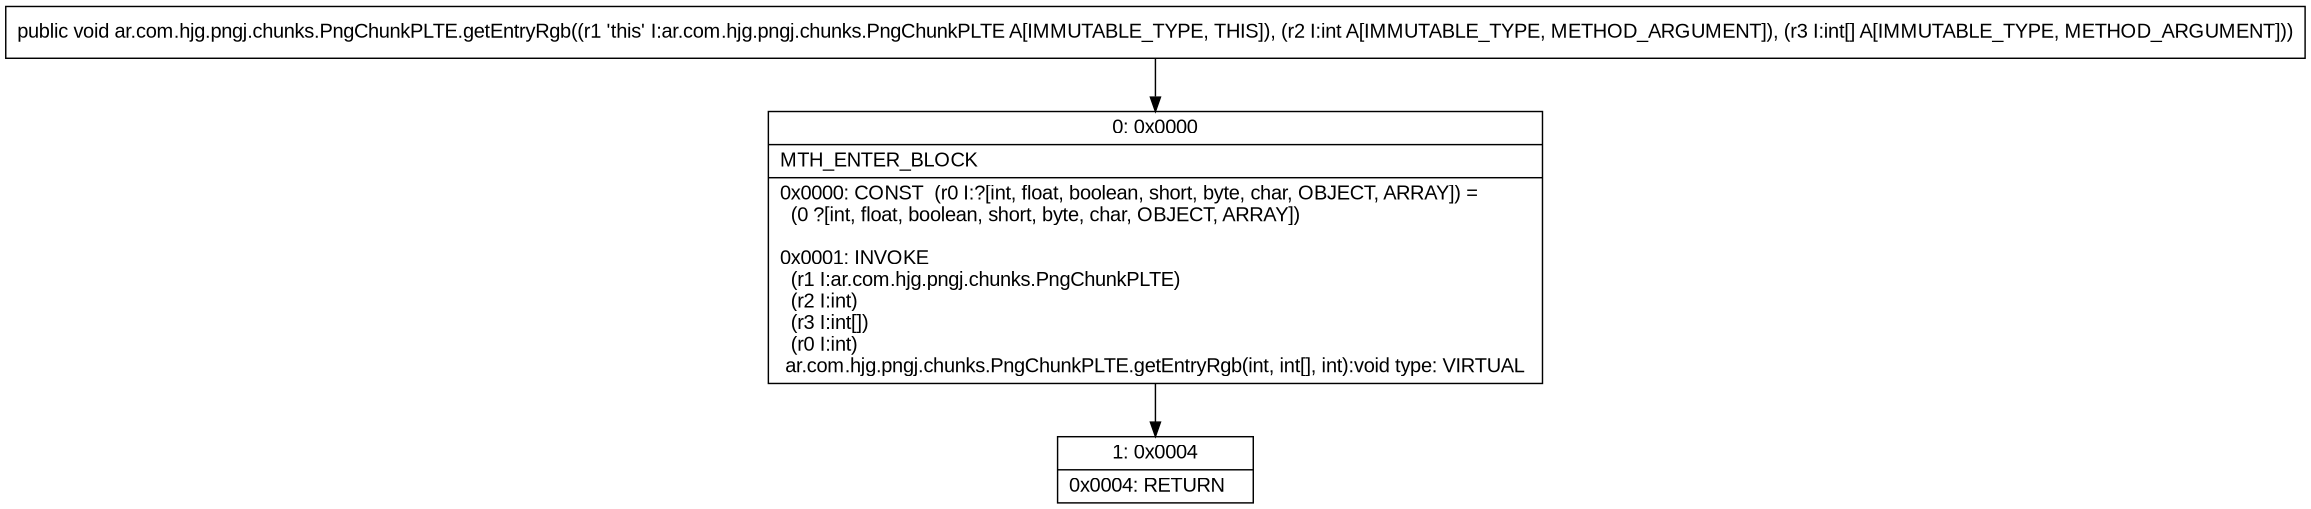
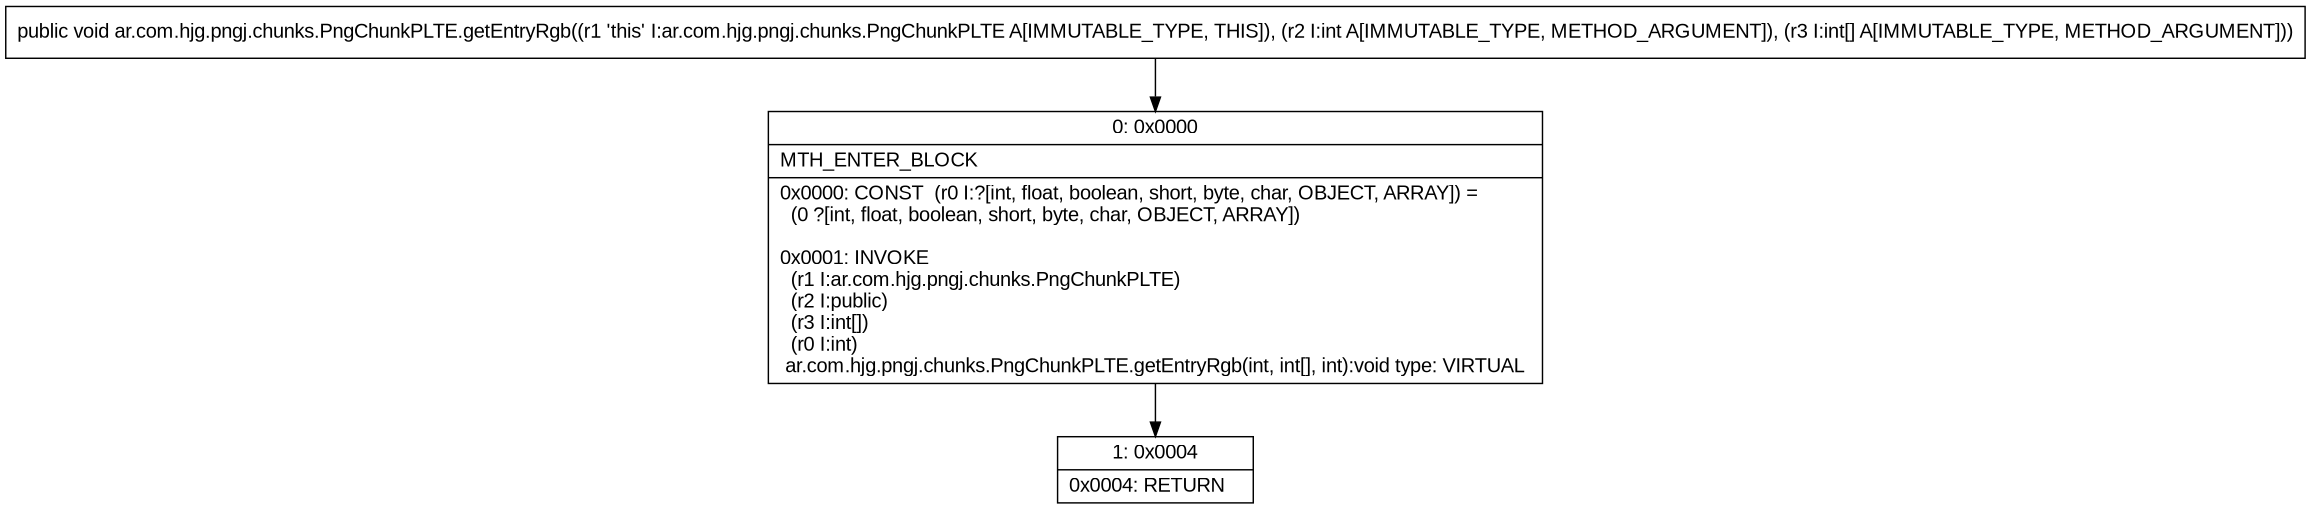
node "0: 0x0000": text "(r2 I:int)" -> "(r2 I:public)"
